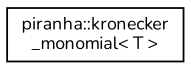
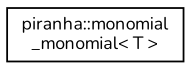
node "piranha::kronecker _monomial< T >": label "piranha::kronecker _monomial< T >" -> "piranha::monomial _monomial< T >"
